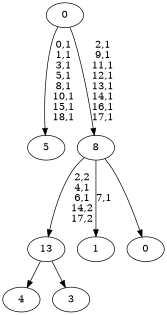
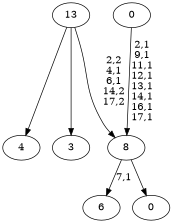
node "5": removed
edge "8" -> "13": reversed
node "1": label "1" -> "6"
